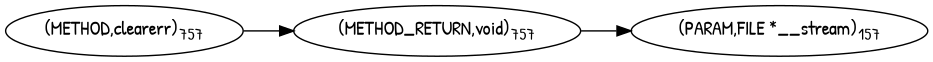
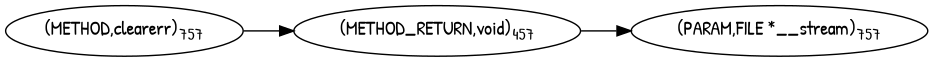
node "(METHOD_RETURN,void)": text "757" -> "457"
node "(PARAM,FILE *__stream)": text "157" -> "757"
